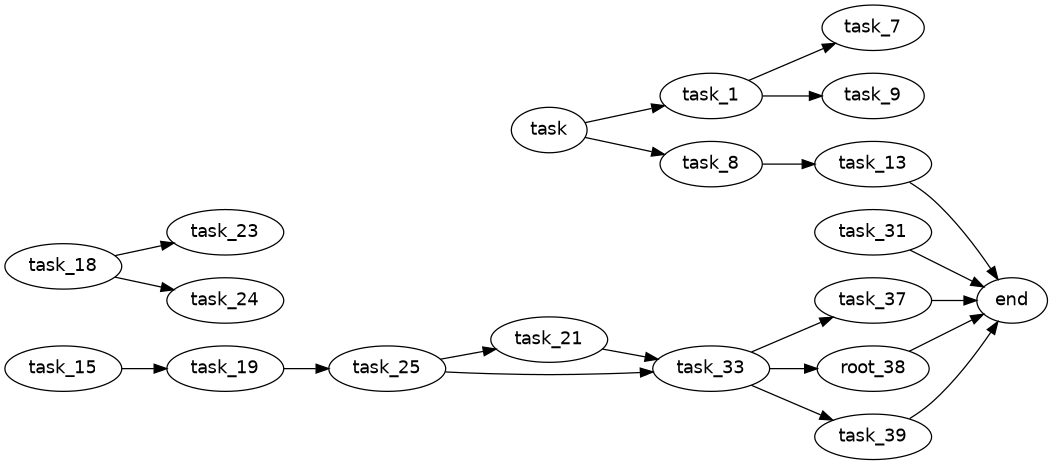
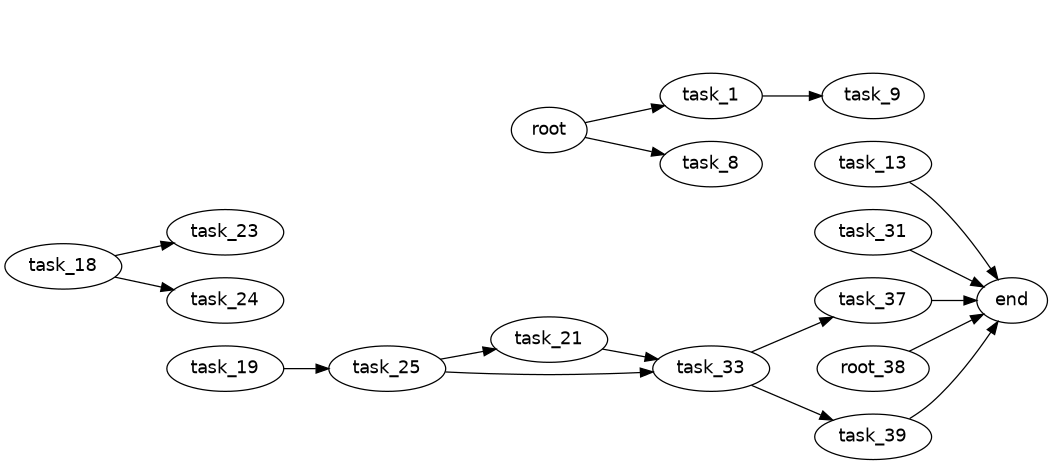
node "task_7": removed
node "task": label "task" -> "root"
edge "task_8" -> "task_13": removed
node "task_15": removed
edge "task_33" -> "root_38": removed
